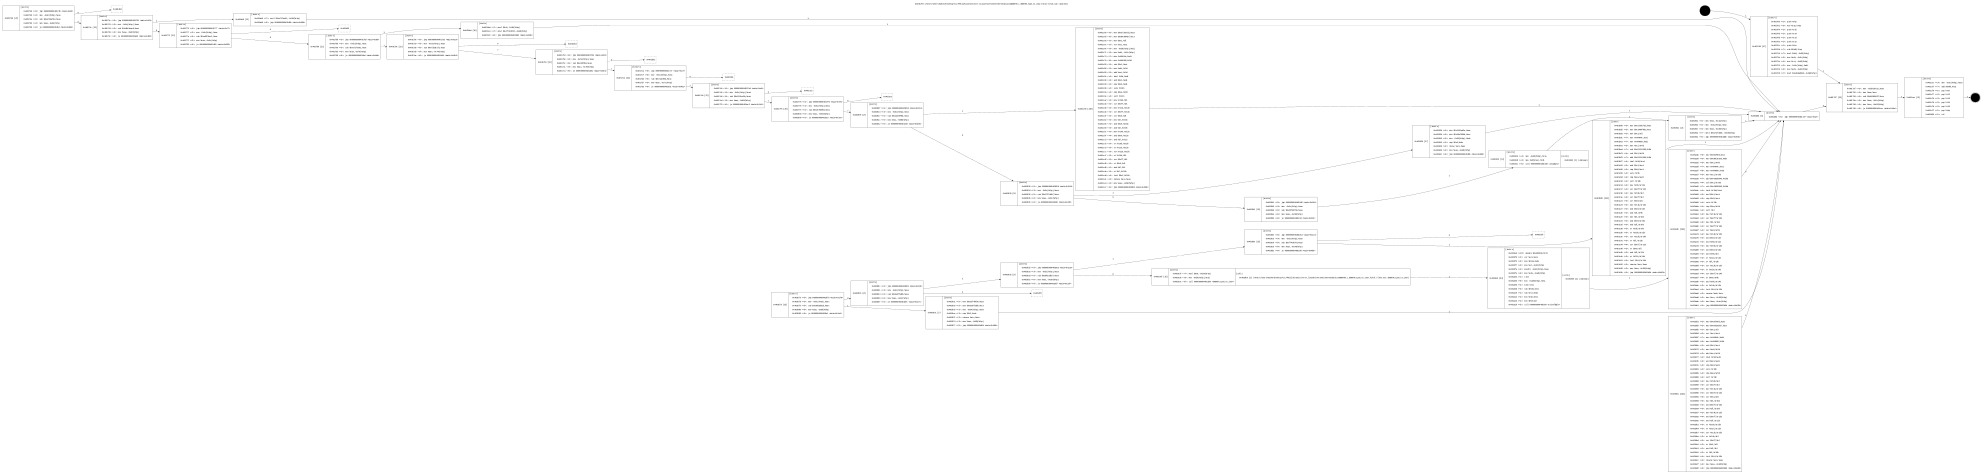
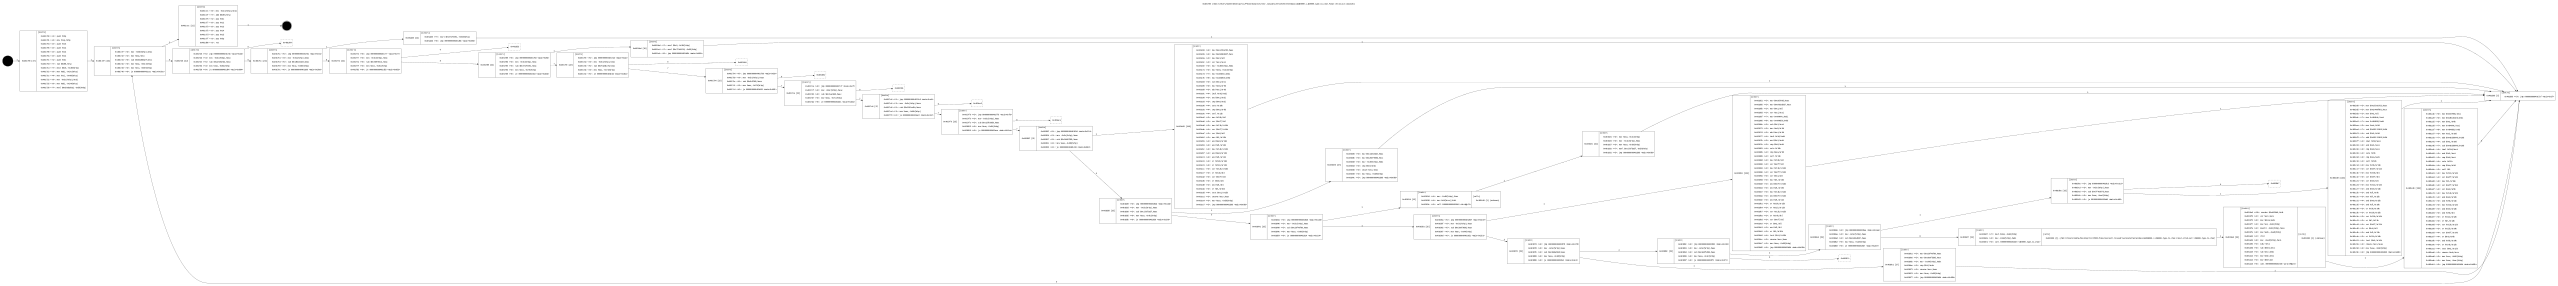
edge "0x40172f [23]" -> "0x401746 [22]": added, label "9"
node "0x40185a [25]": added
